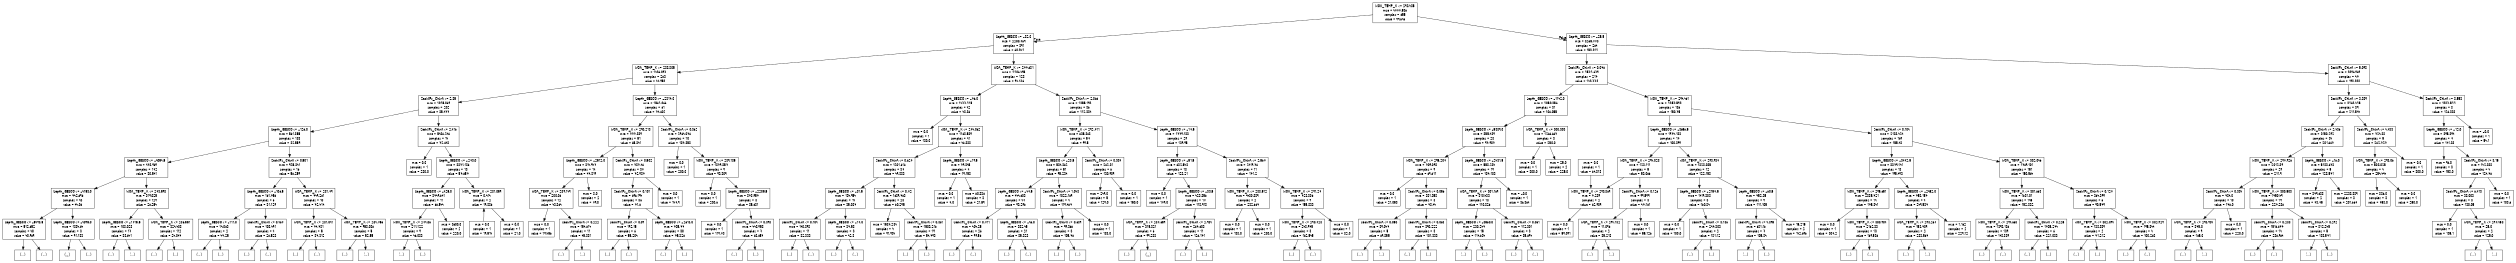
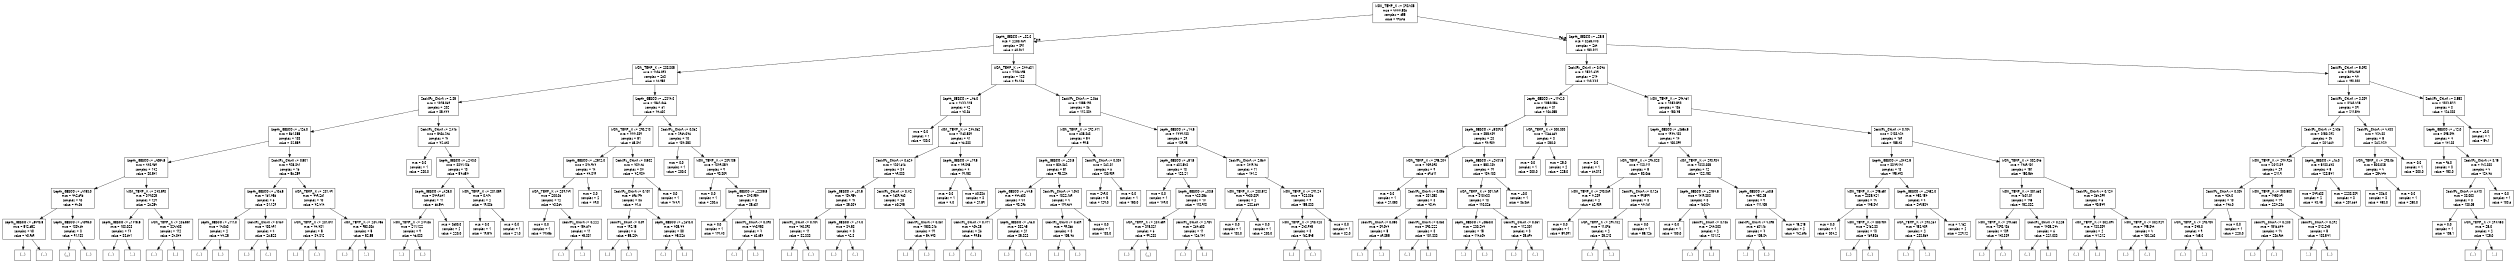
edge "mse = 0.0 samples = 1 value = 19.514" -> "WOA_TEMP_K <= 281.059 mse = 0.414 samples = 2 value = 19.886": reversed
node "mse = 1587.284 samples = 4 value = 91.934": removed
